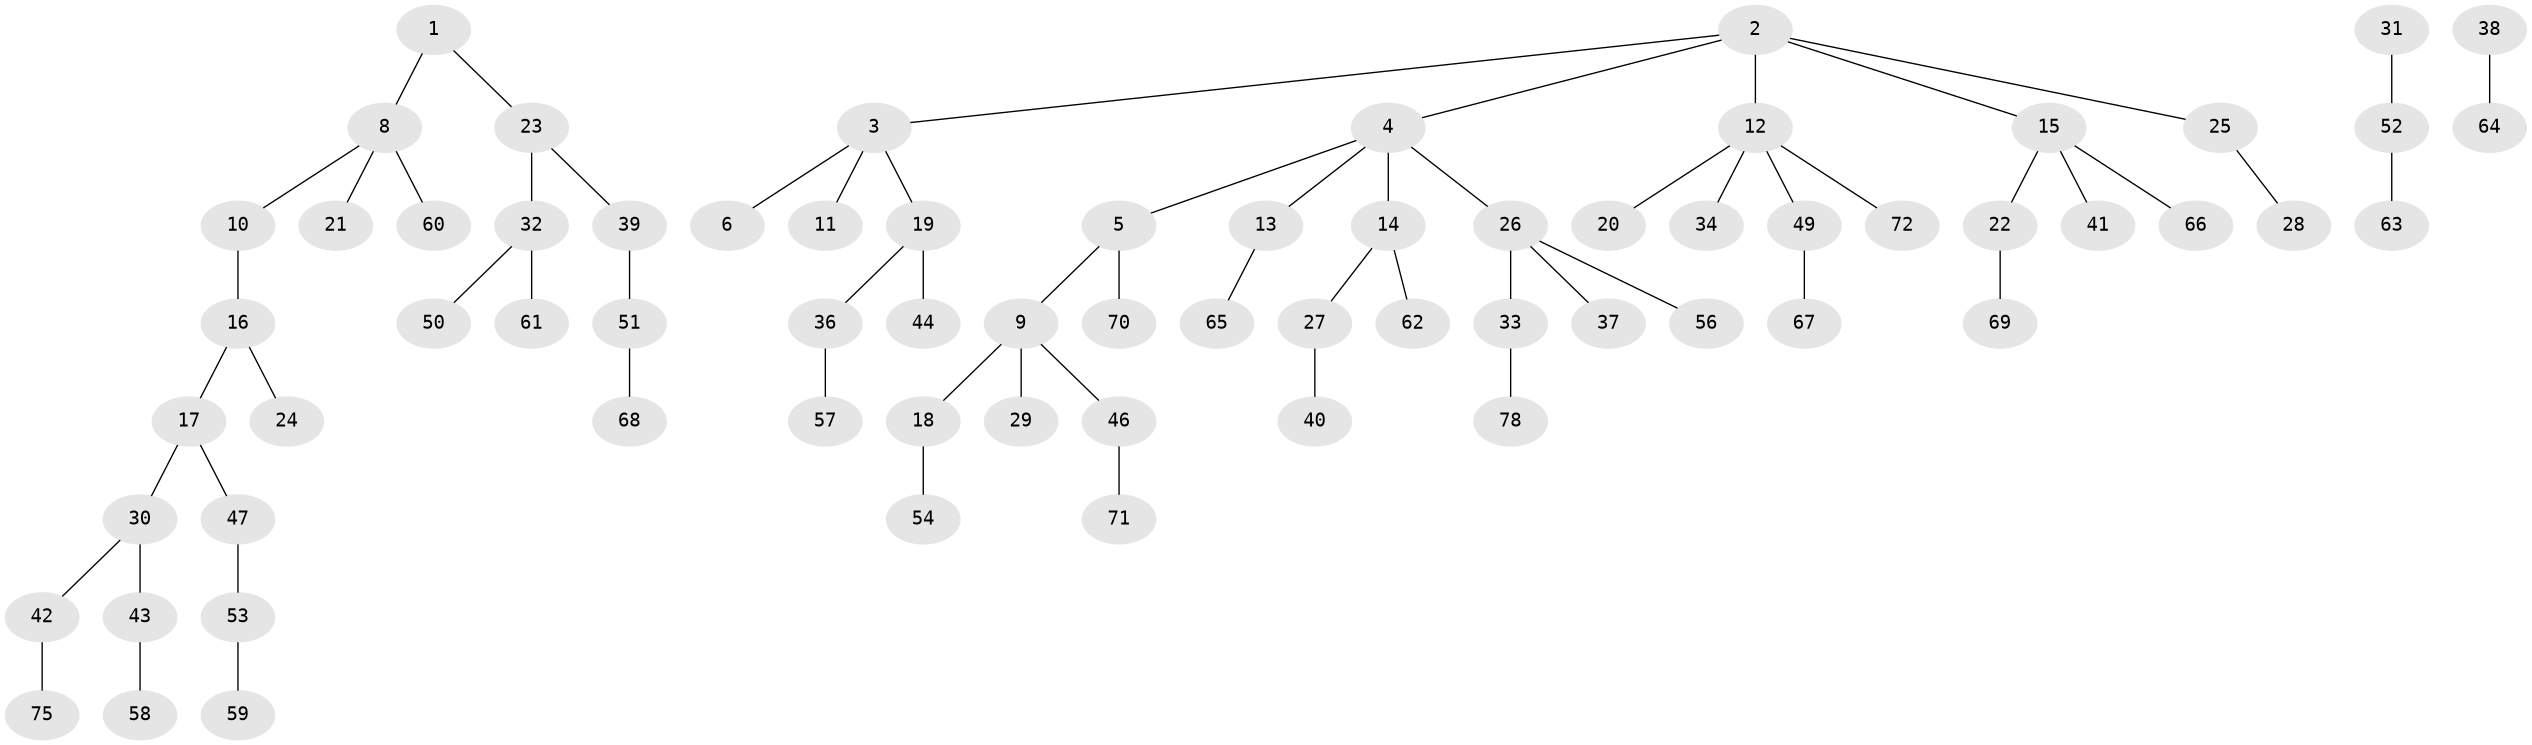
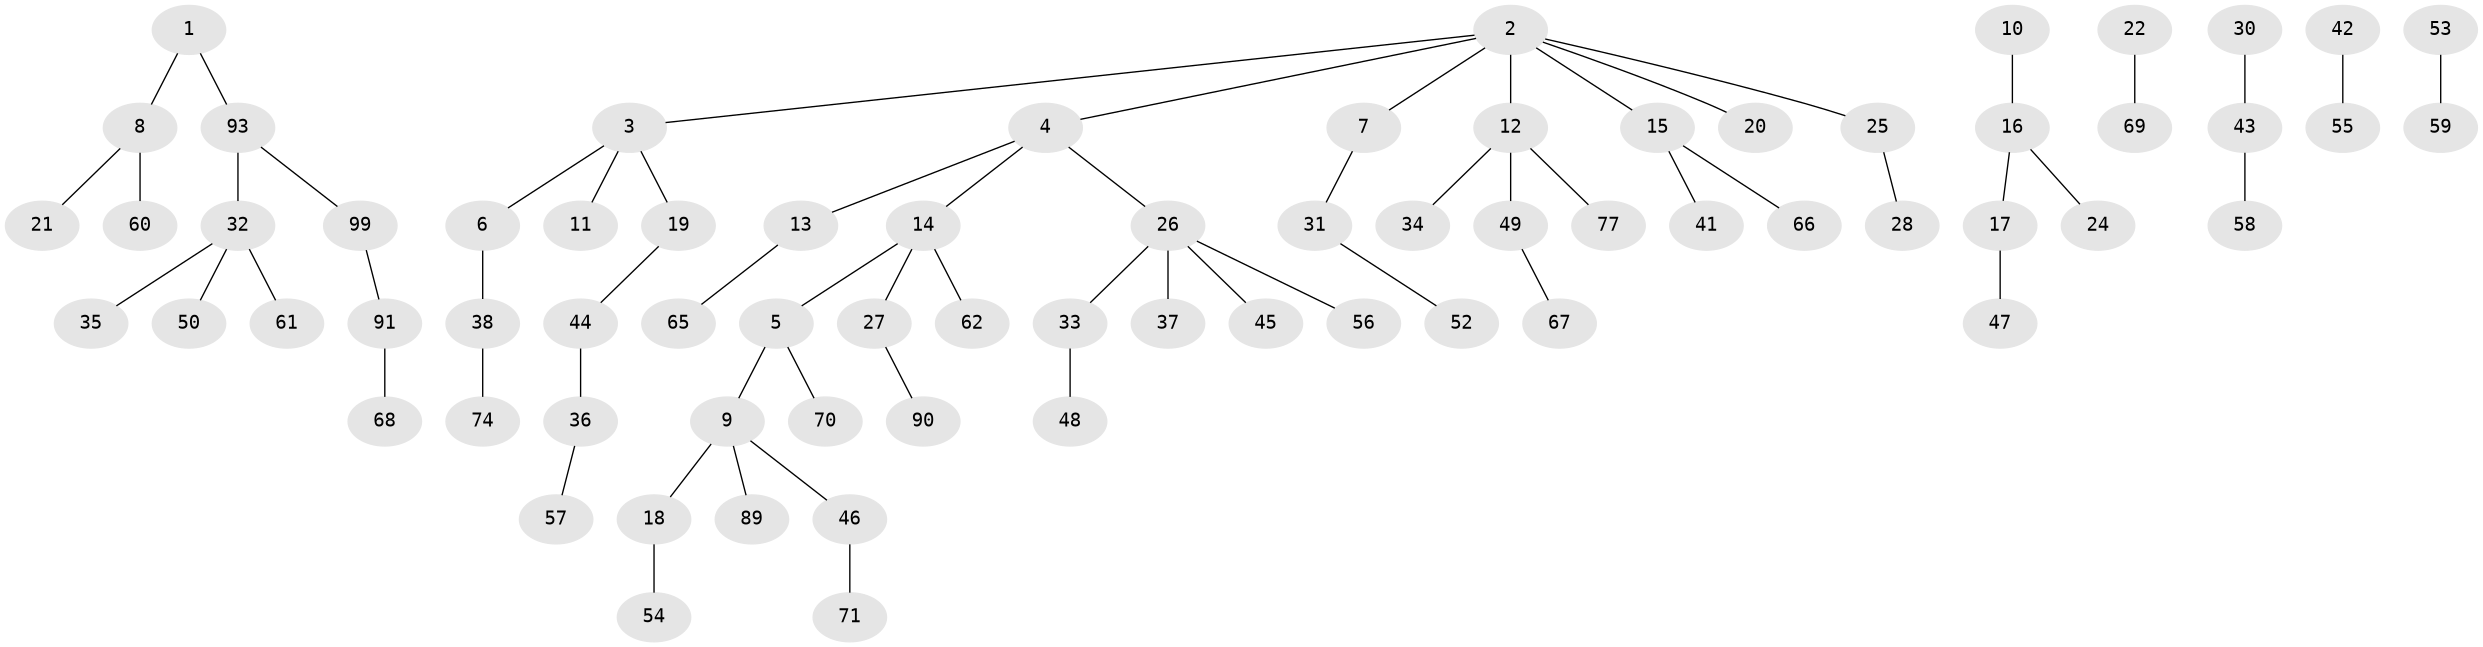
node "23": label "23" -> "93"
node "7": added
node "64": label "64" -> "74"
edge "8" -- "10": removed
edge "4" -- "5": now "14" -- "5"
edge "12" -- "20": now "2" -- "20"
edge "15" -- "22": removed
node "39": label "39" -> "99"
node "72": label "72" -> "77"
node "63": removed
edge "6" -- "38": added
edge "19" -- "36": now "44" -- "36"
node "35": added
node "51": label "51" -> "91"
node "45": added
node "29": label "29" -> "89"
node "40": label "40" -> "90"
node "78": label "78" -> "48"
edge "17" -- "30": removed
edge "30" -- "42": removed
edge "47" -- "53": removed
node "75": label "75" -> "55"
